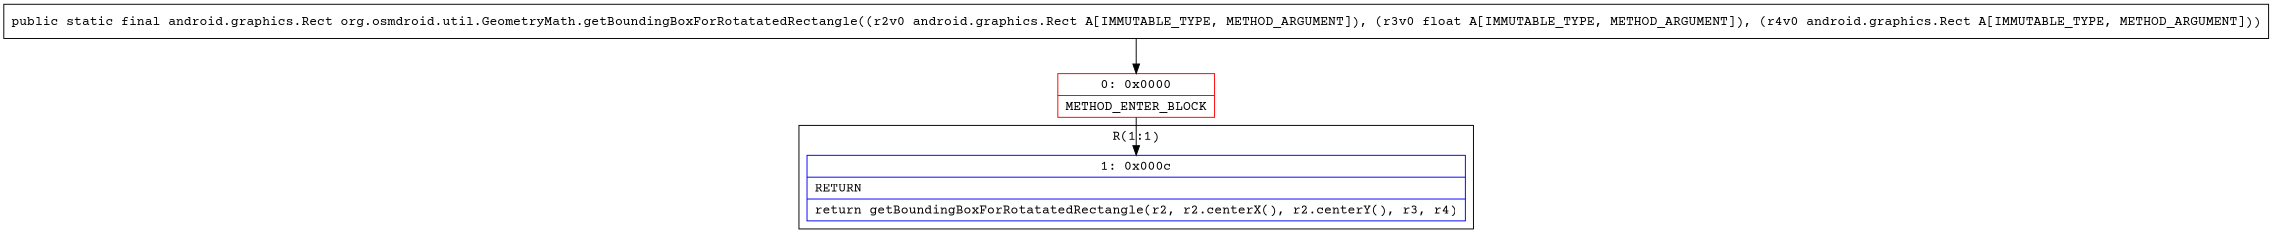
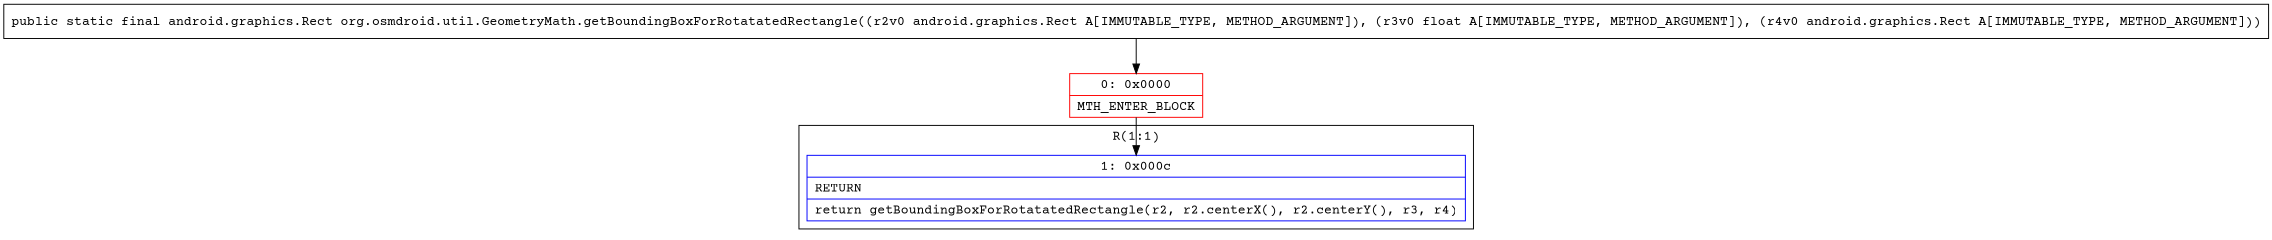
node "0: 0x0000": text "METHOD_ENTER_BLOCK" -> "MTH_ENTER_BLOCK"
